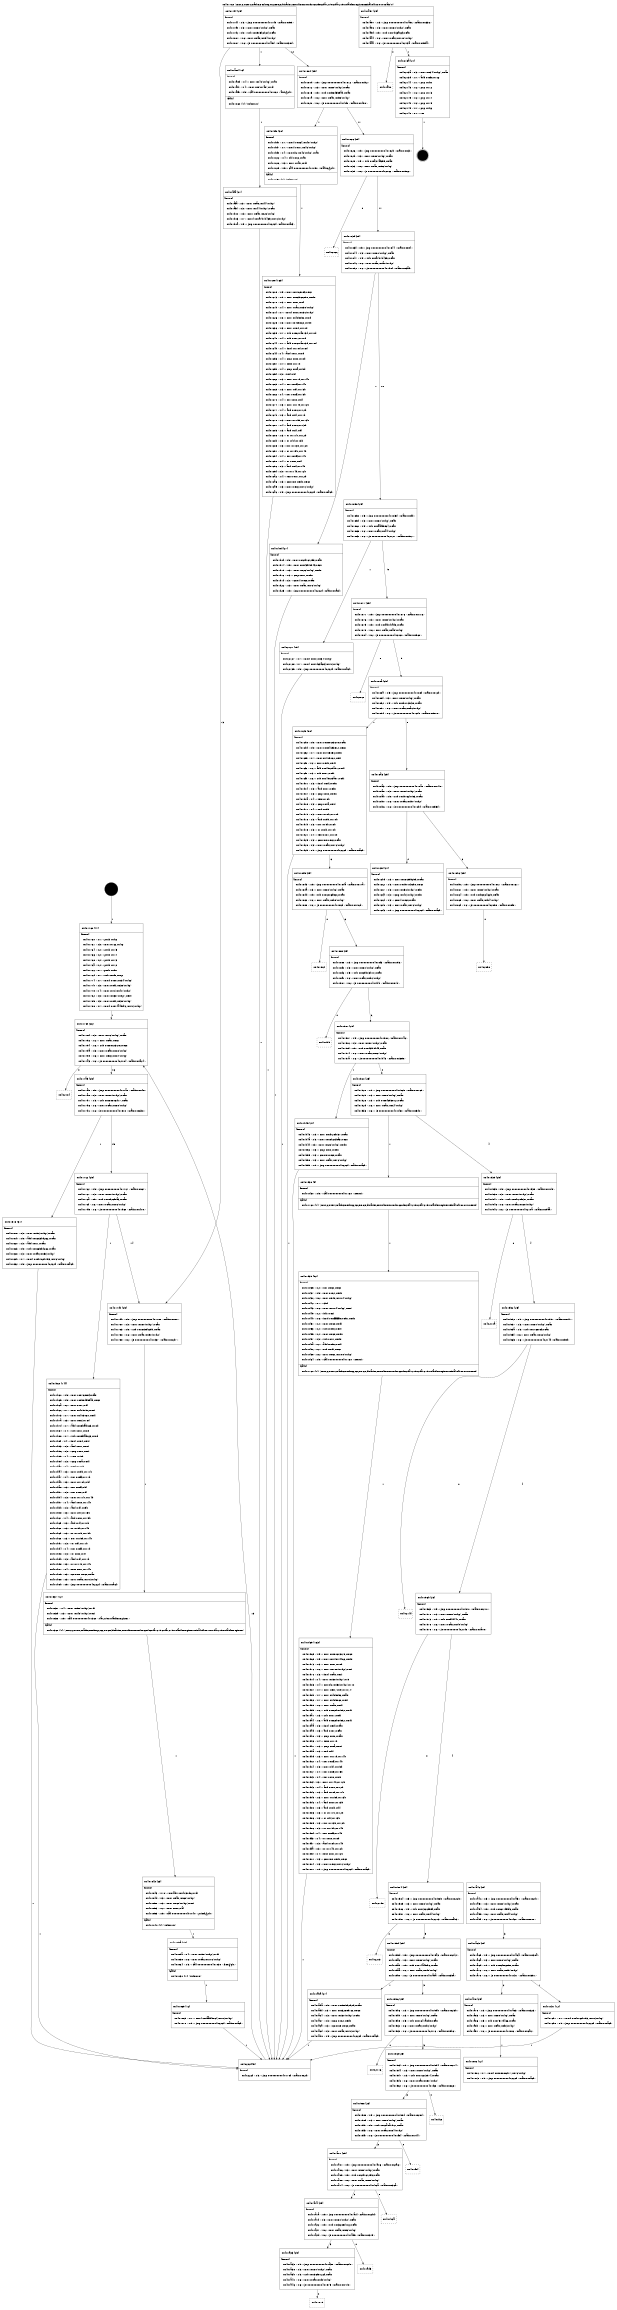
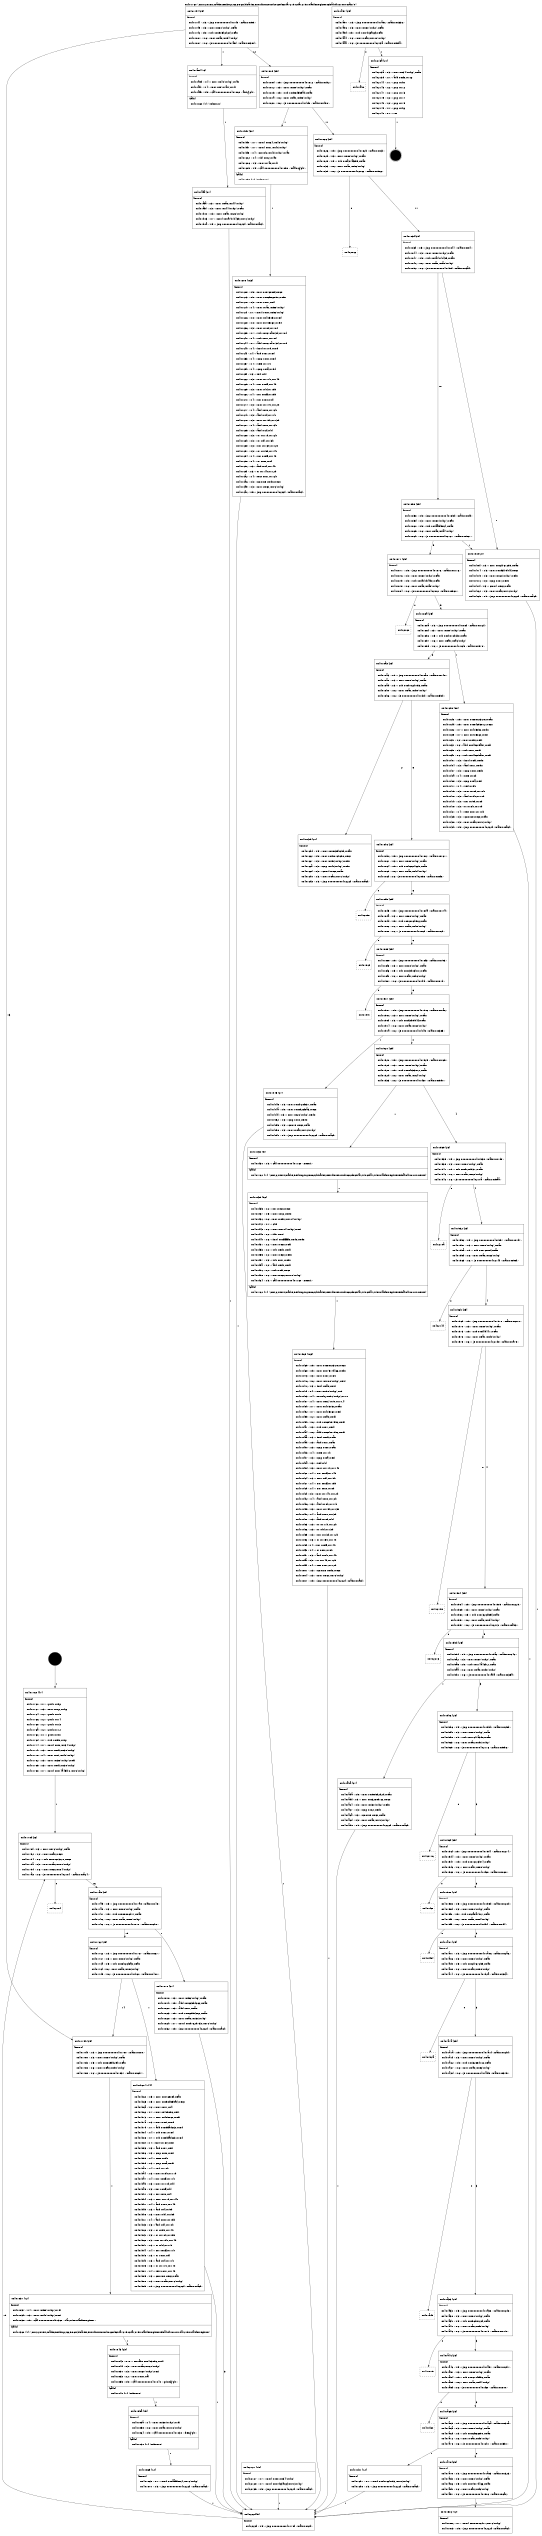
edge "0x401858 [25]" -> "0x402127 [19]": now "0x401858 [25]" -> "0x401b0f [27]"
edge "0x401cd8 [88]" -> "0x4018d5 [25]": now "0x4018bc [25]" -> "0x4018d5 [25]"
edge "0x401e18 [31]" -> "0x40222f [5]": label " 1" -> " 3"
edge "0x401a33 [25]" -> "0x401a4c [25]": added, label "3"
node "0x401f60": added
